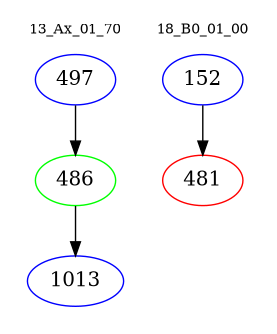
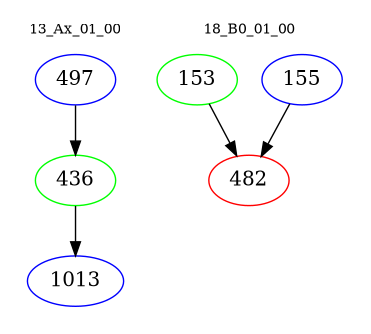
cluster "13_Ax_01_70": label "13_Ax_01_70" -> "13_Ax_01_00"
node "153": added
node "152": label "152" -> "155"
node "486": label "486" -> "436"
node "481": label "481" -> "482"
